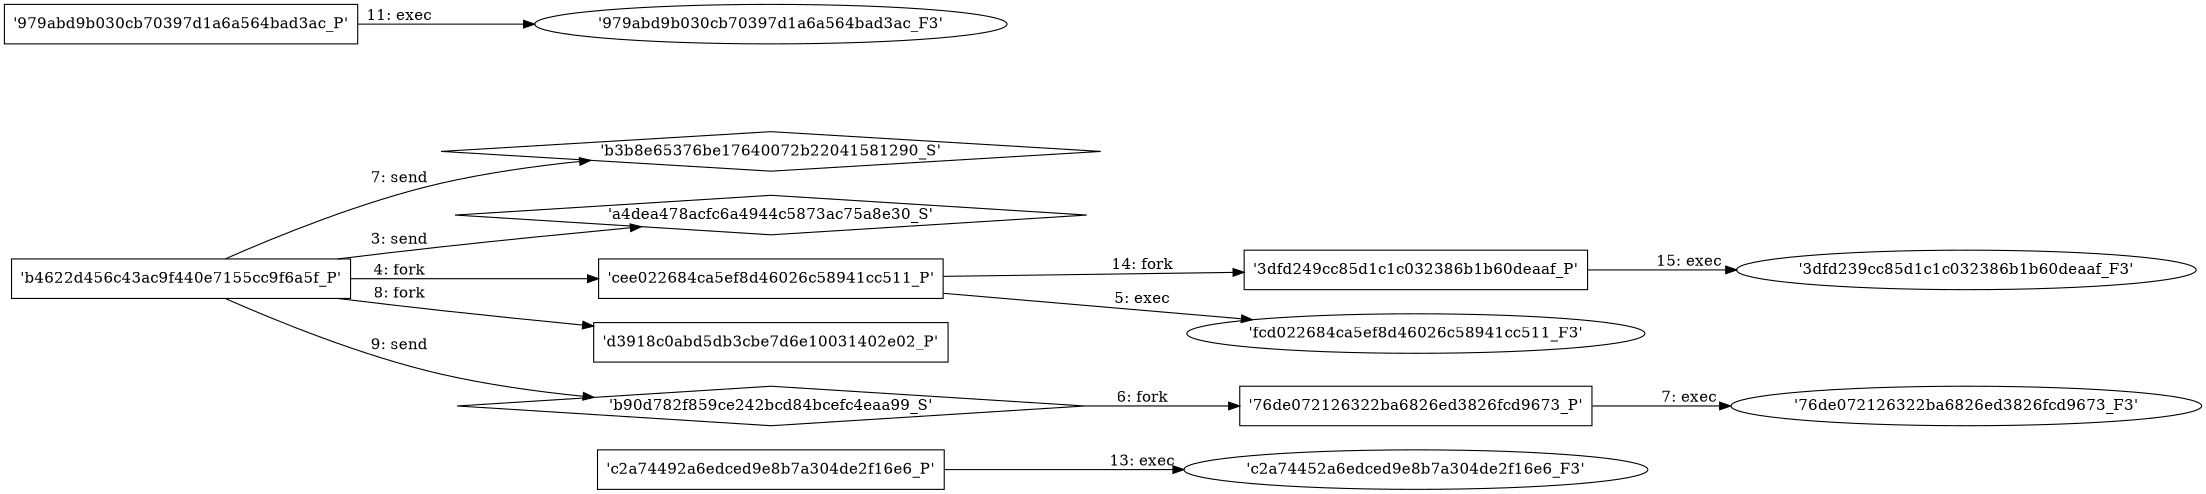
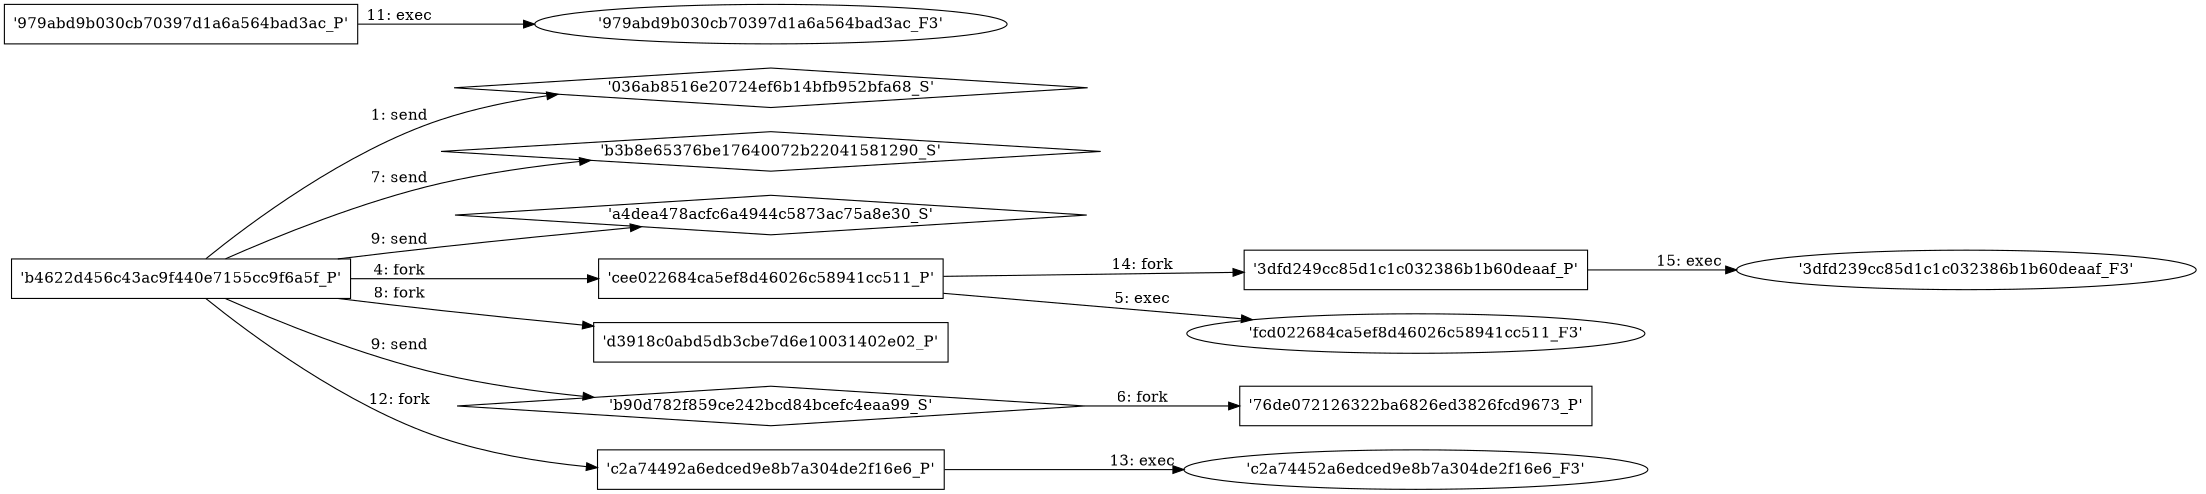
node "'036ab8516e20724ef6b14bfb952bfa68_S'": added
edge "'b4622d456c43ac9f440e7155cc9f6a5f_P'" -> "'a4dea478acfc6a4944c5873ac75a8e30_S'": label "3: send" -> "9: send"
node "'76de072126322ba6826ed3826fcd9673_F3'": removed
edge "'b4622d456c43ac9f440e7155cc9f6a5f_P'" -> "'c2a74492a6edced9e8b7a304de2f16e6_P'": added, label "12: fork"
